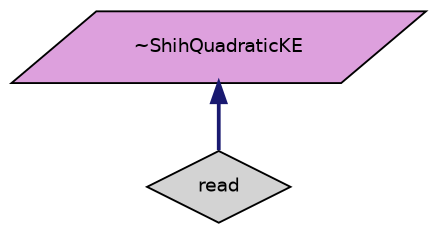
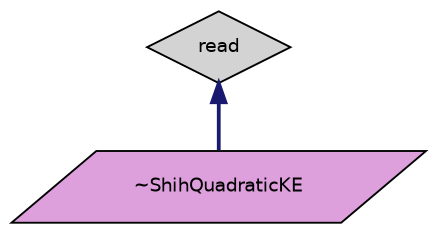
edge "read" -> "~ShihQuadraticKE": reversed
